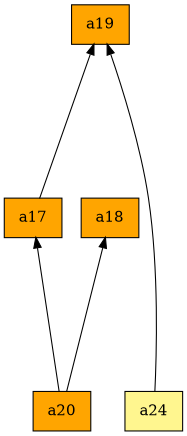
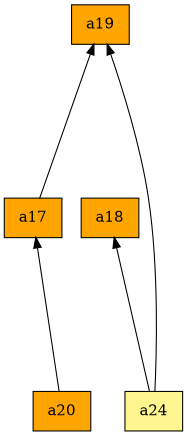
edge "a20" -> "a18": now "a24" -> "a18"
